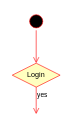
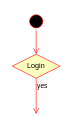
node "Login": moved (36, 75) -> (36, 66)
